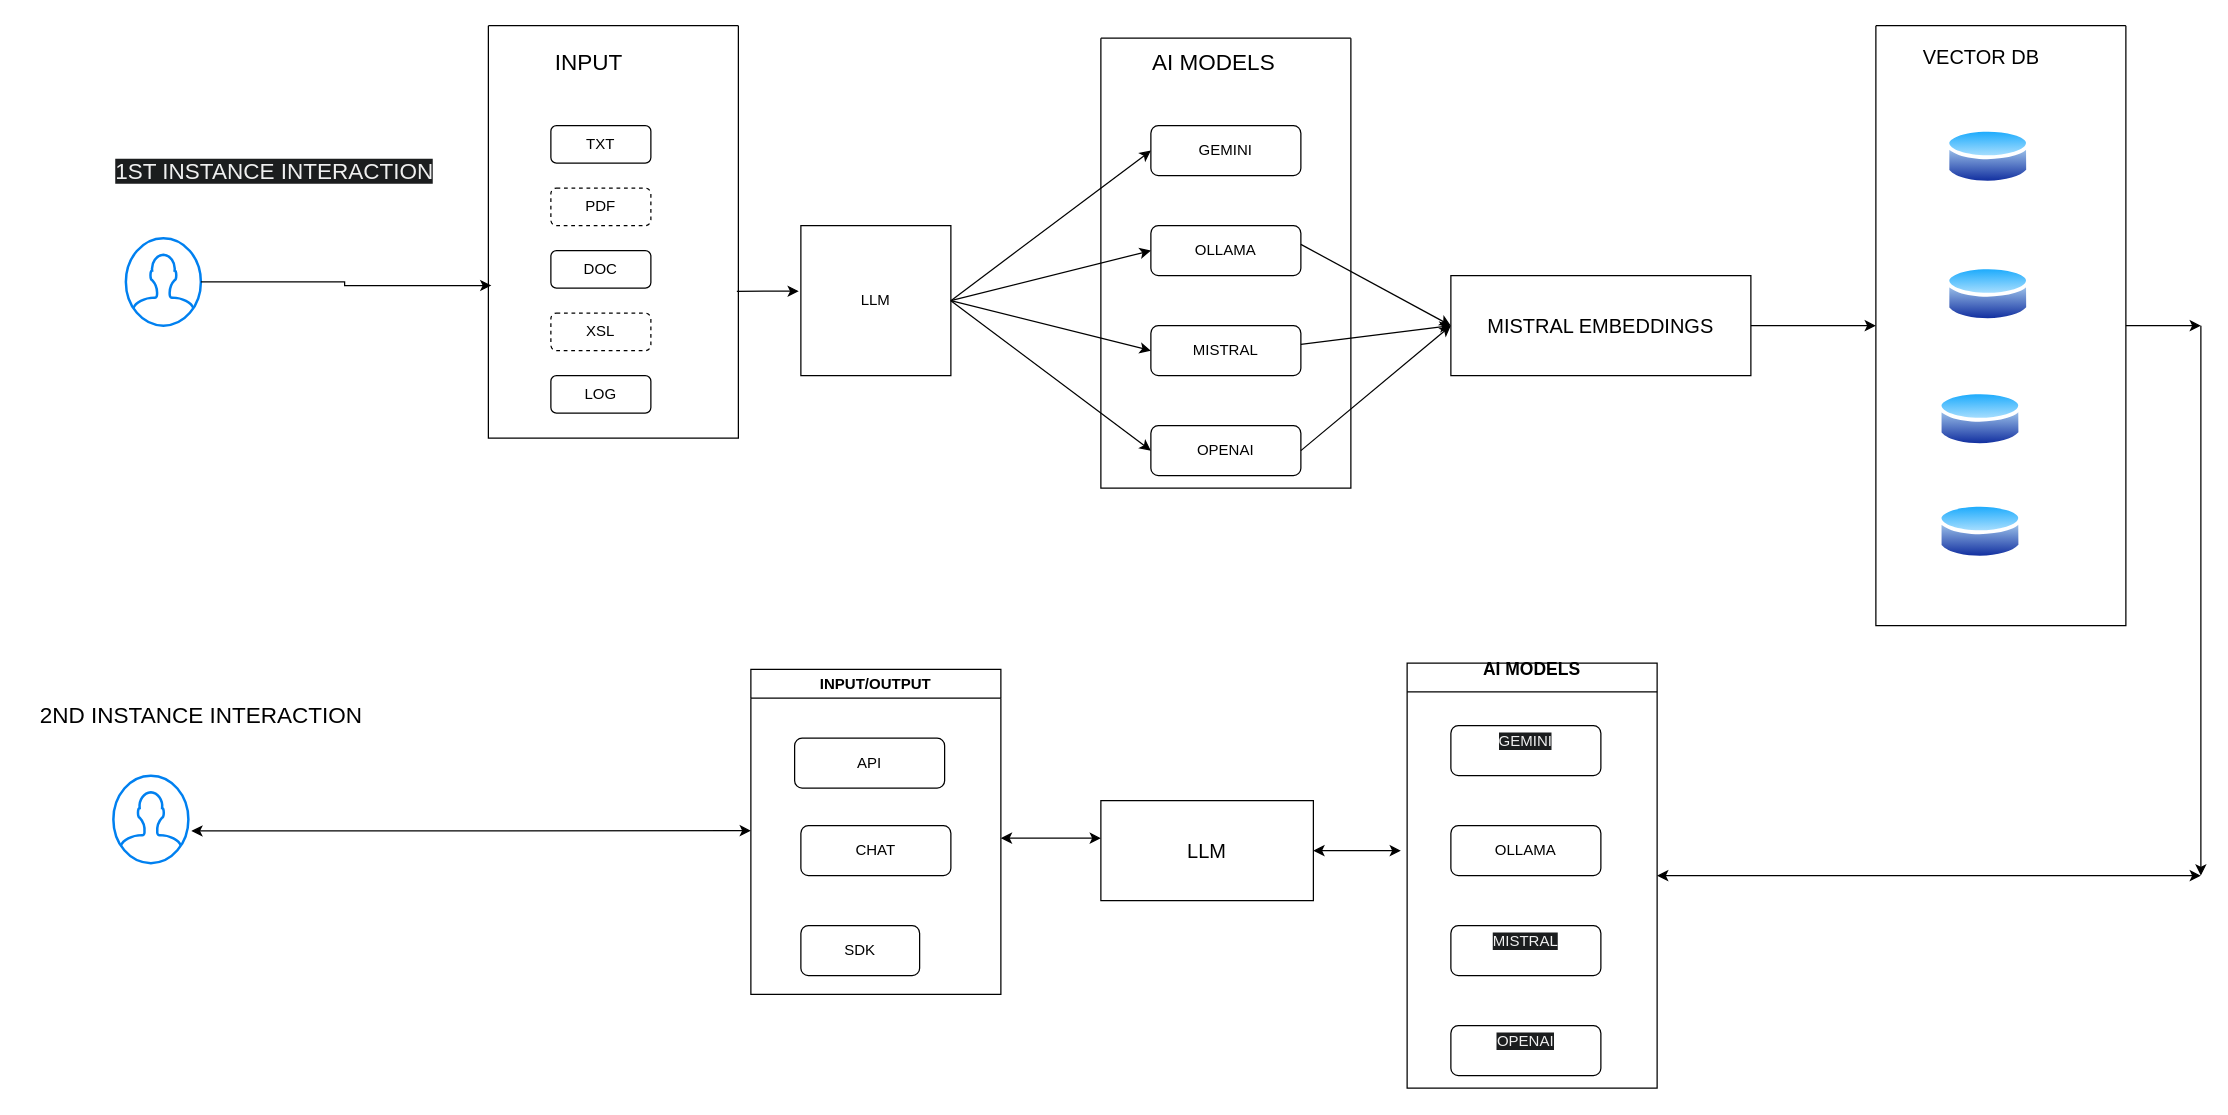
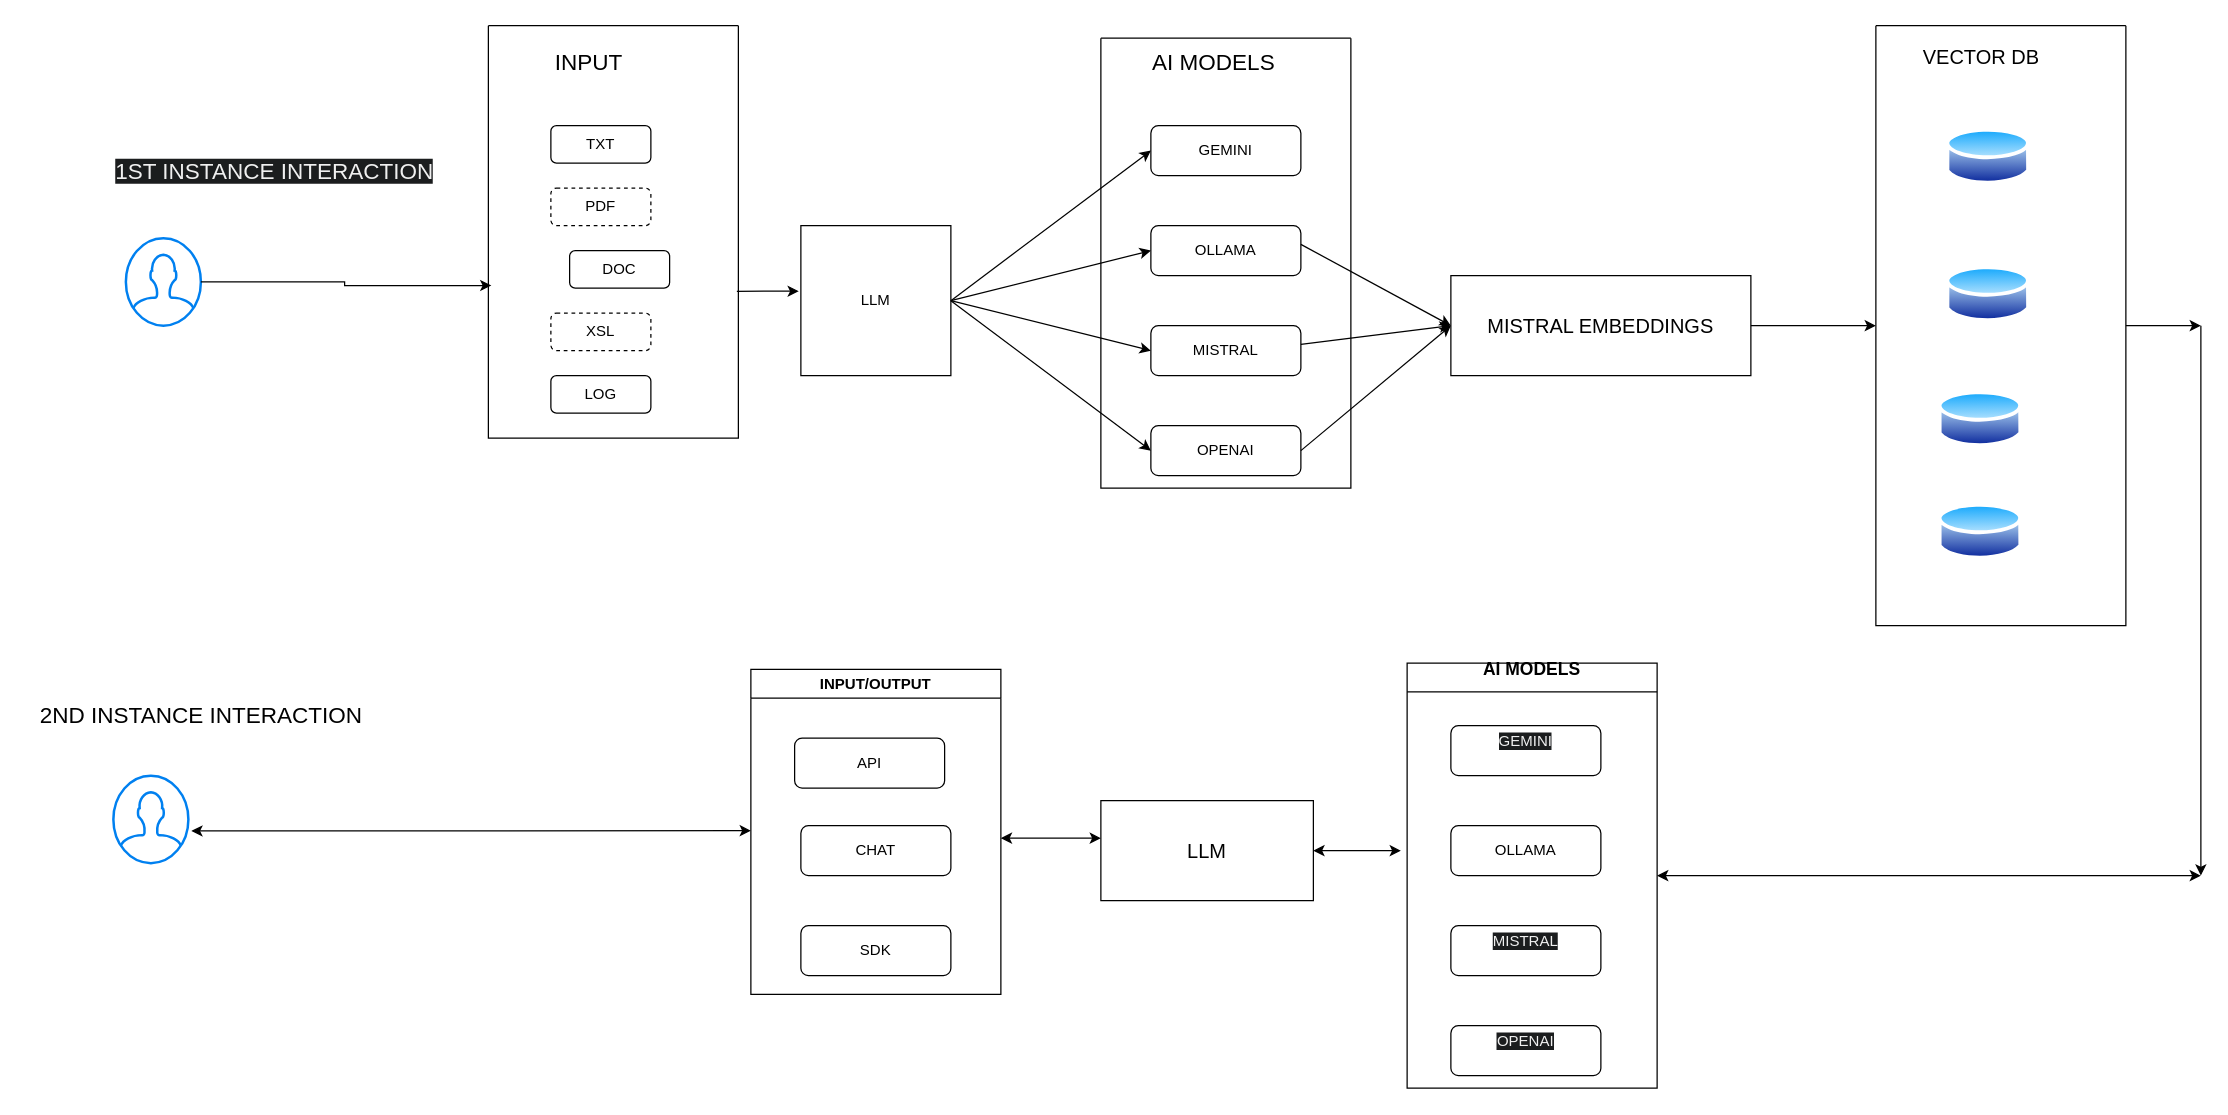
node "DOC": moved (601, 269) -> (619, 269)
node "SDK": size 119x50 -> 150x50
